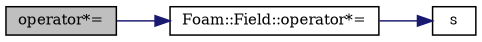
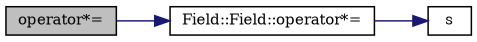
node "Foam::Field::operator*=": label "Foam::Field::operator*=" -> "Field::Field::operator*="
